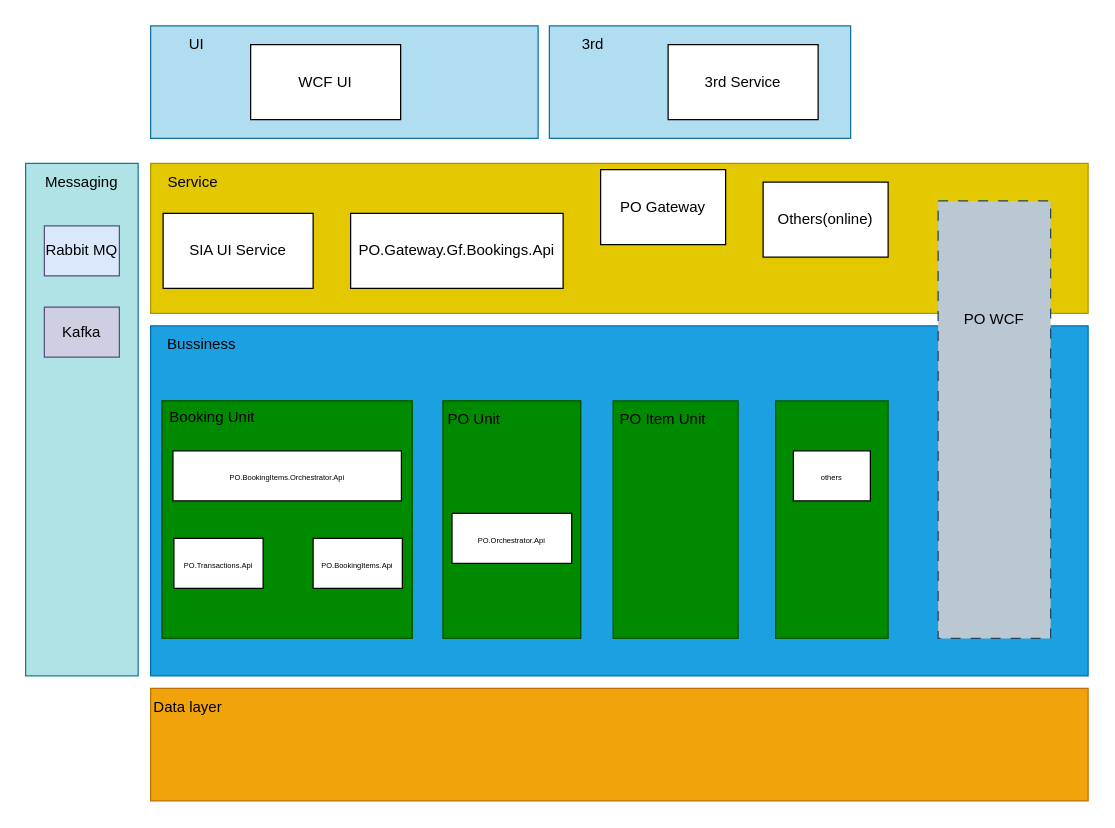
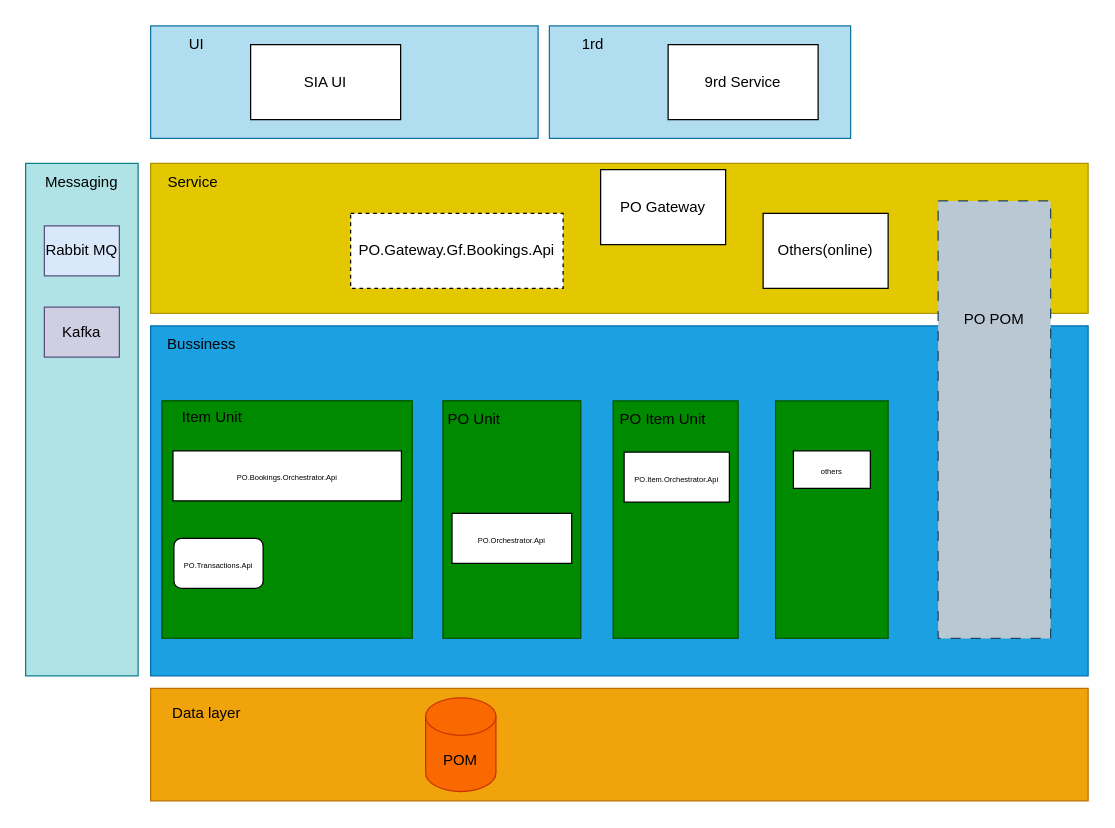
node "3rd": label "3rd" -> "1rd"
node "WCF UI": label "WCF UI" -> "SIA UI"
node "3rd Service": label "3rd Service" -> "9rd Service"
node "Others(online)": moved (826, 219) -> (826, 251)
node "SIA UI Service": removed
node "PO.Gateway.Gf.Bookings.Api": style solid -> dashed
node "PO WCF": label "PO WCF" -> "PO POM"
node "Booking Unit": label "Booking Unit" -> "Item Unit"
node "PO.BookingItems.Orchestrator.Api": label "PO.BookingItems.Orchestrator.Api" -> "PO.Bookings.Orchestrator.Api"
node "others": size 77x50 -> 77x38
node "PO.Item.Orchestrator.Api": added
node "PO.Transactions.Api": shape rectangle -> rounded rectangle
node "PO.BookingItems.Api": removed
node "Data layer": moved (188, 707) -> (207, 713)
node "POM": added
